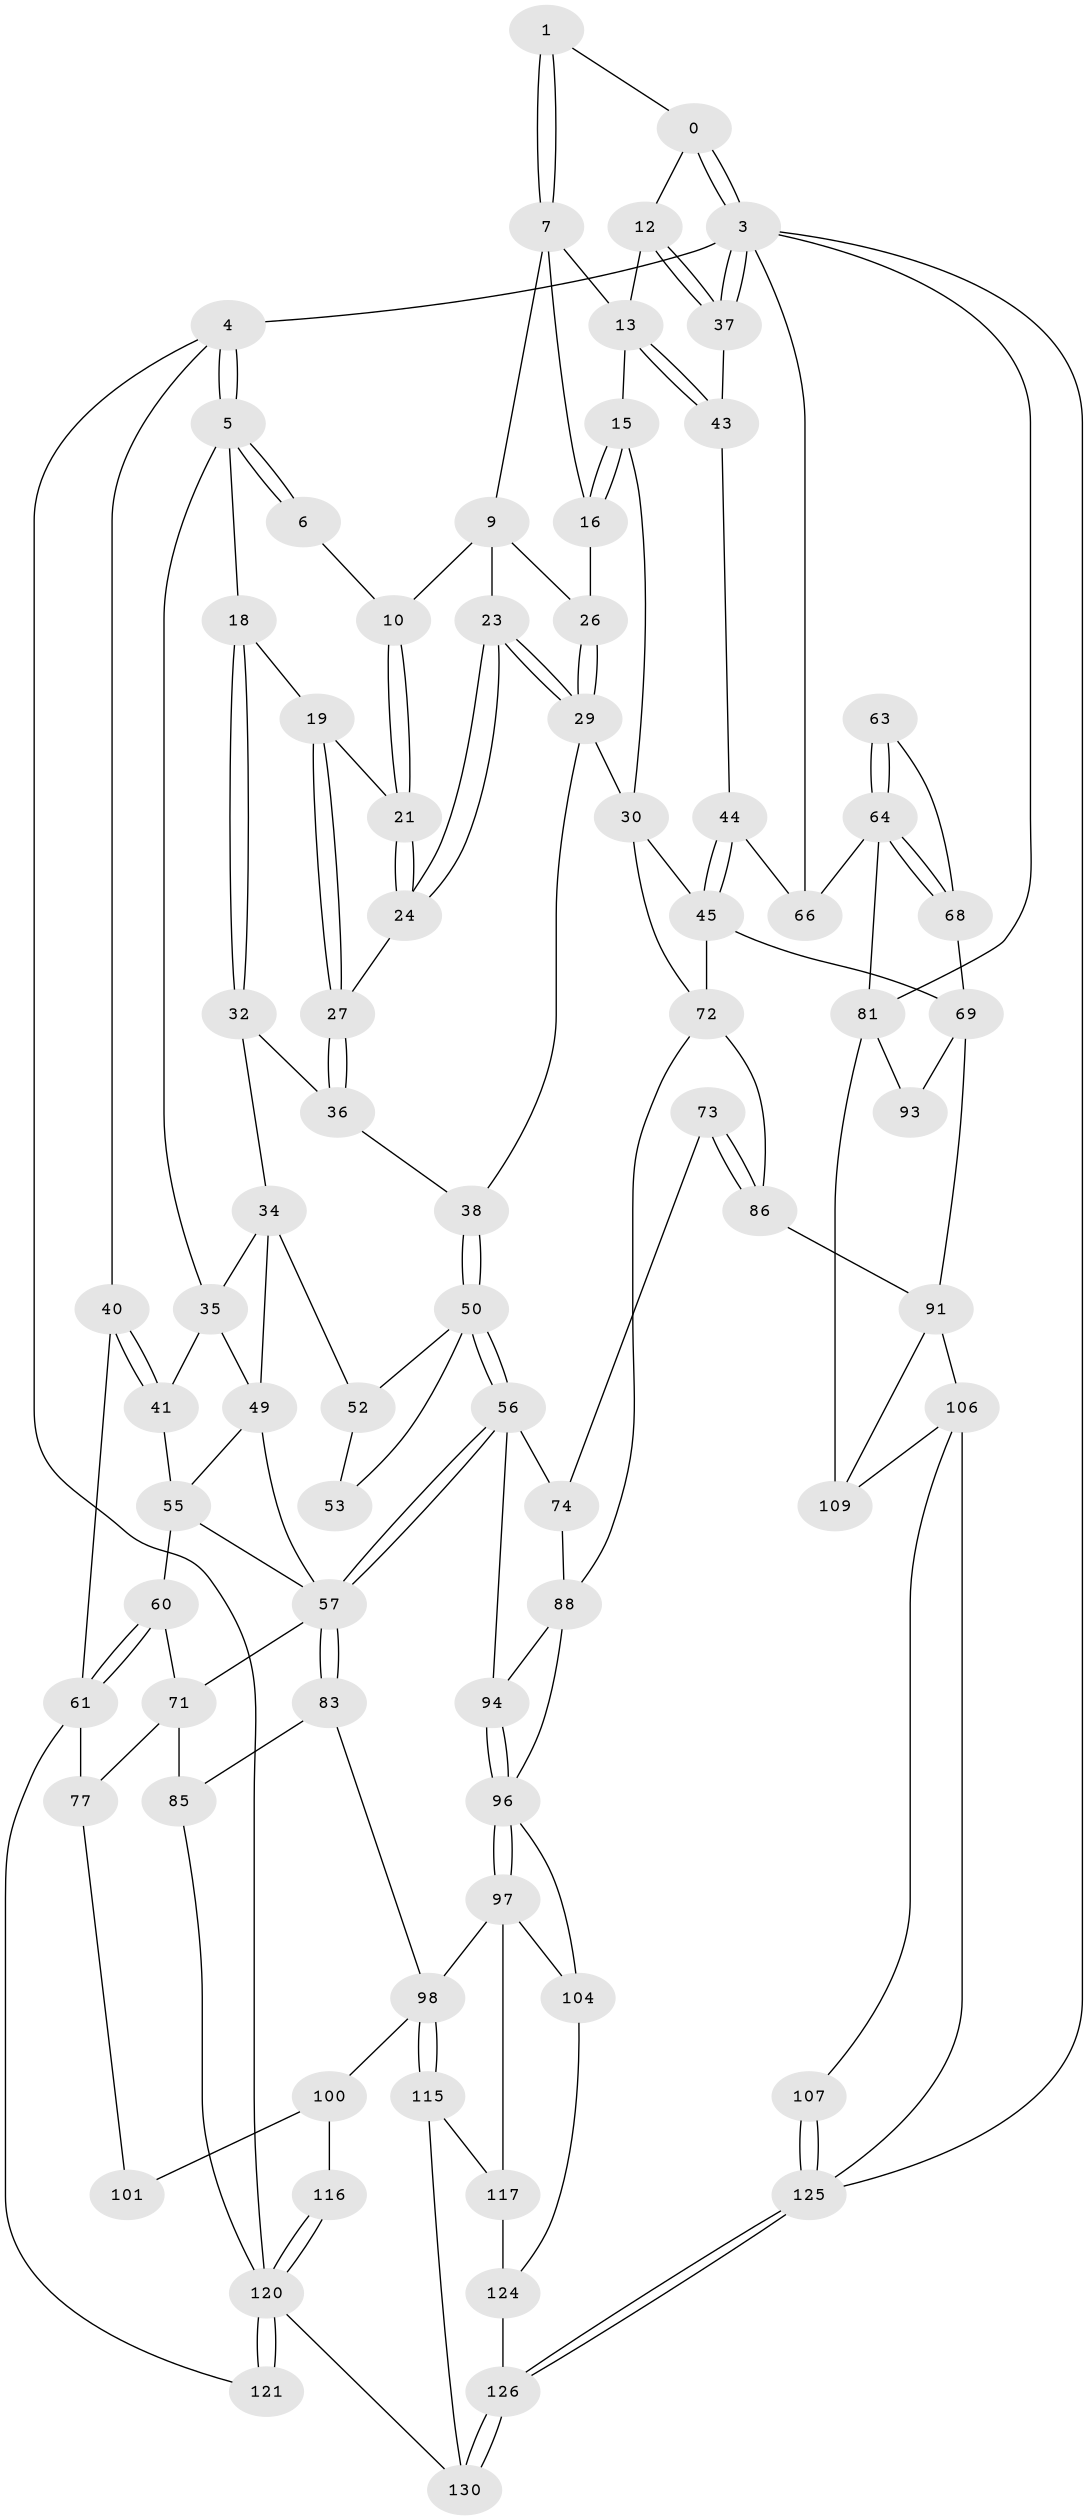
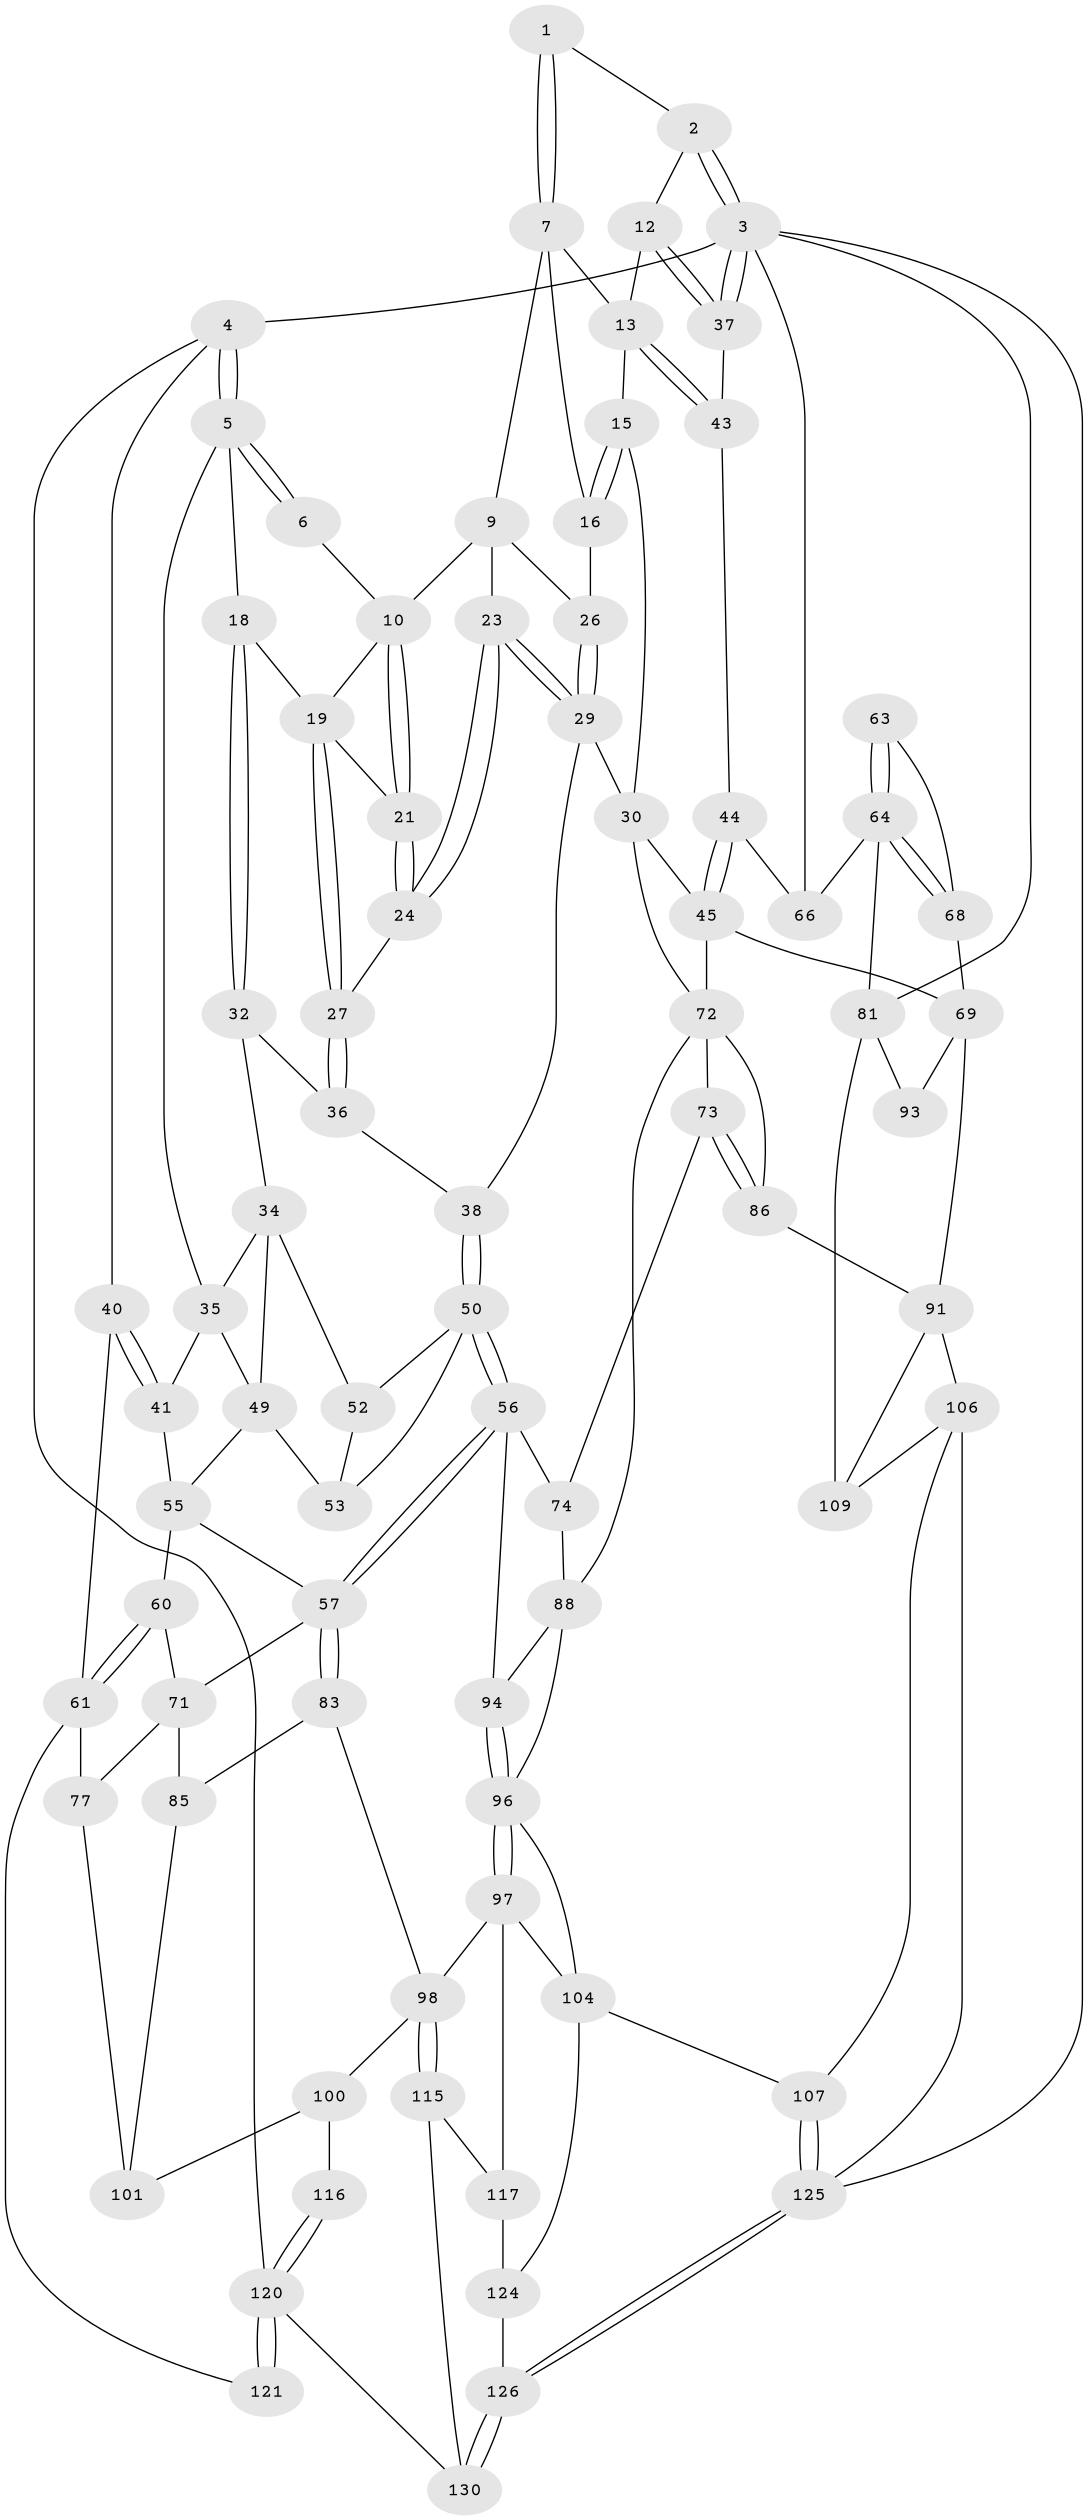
node "0": label "0" -> "2"
edge "10" -- "19": added
edge "72" -- "73": added
edge "49" -- "57": now "49" -- "53"
edge "104" -- "107": added
edge "85" -- "120": now "85" -- "101"
